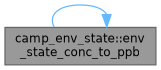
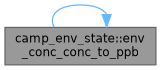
node "camp_env_state::env _state_conc_to_ppb": label "camp_env_state::env _state_conc_to_ppb" -> "camp_env_state::env _conc_conc_to_ppb"
